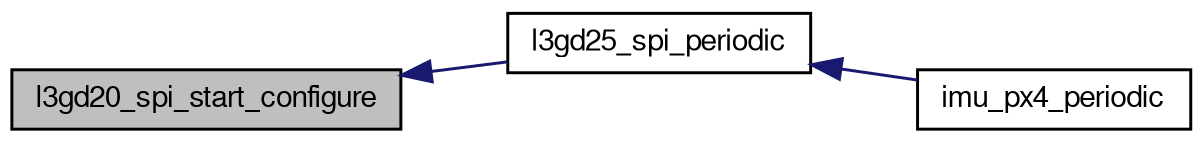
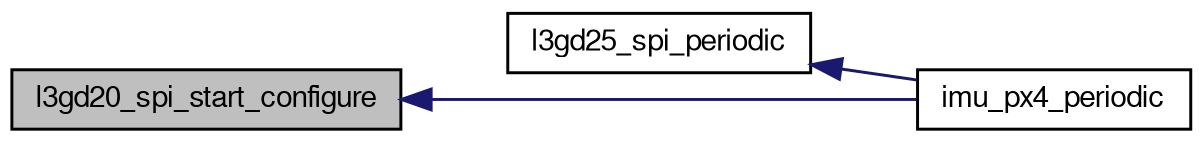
edge "l3gd25_spi_periodic" -> "l3gd20_spi_start_configure": now "imu_px4_periodic" -> "l3gd20_spi_start_configure"
